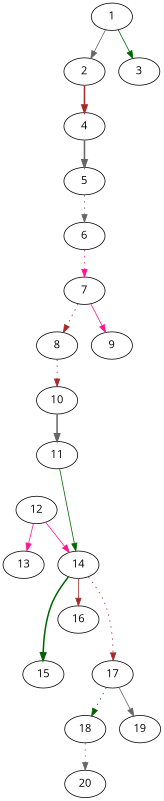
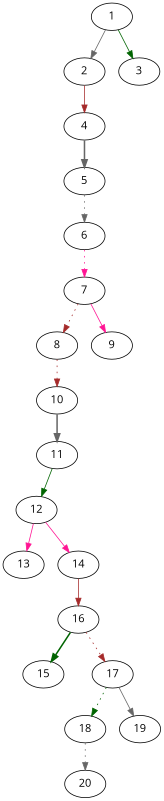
edge "2" -> "4": style bold -> solid
edge "11" -> "14": now "11" -> "12"
edge "14" -> "15": now "16" -> "15"
edge "14" -> "17": now "16" -> "17"
